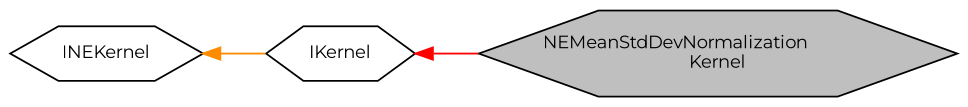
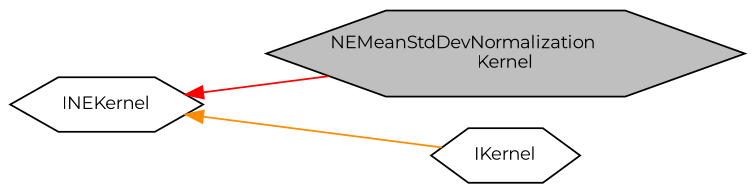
edge "NEMeanStdDevNormalization Kernel" -> "IKernel": now "NEMeanStdDevNormalization Kernel" -> "INEKernel"
